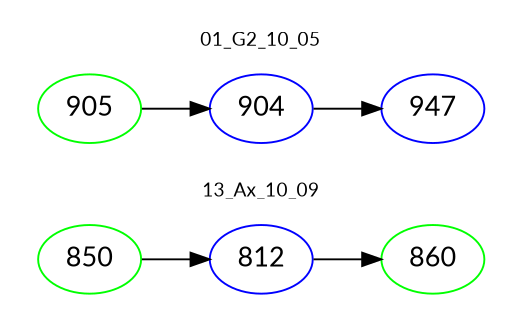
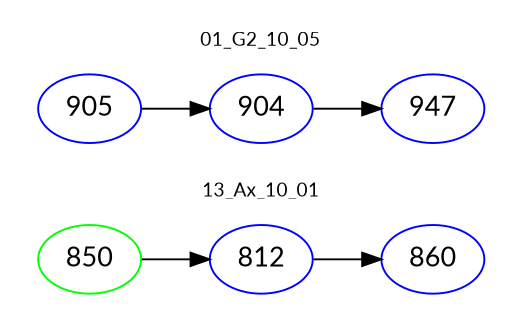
node "905": color green -> blue
cluster "13_Ax_10_09": label "13_Ax_10_09" -> "13_Ax_10_01"
node "860": color green -> blue
